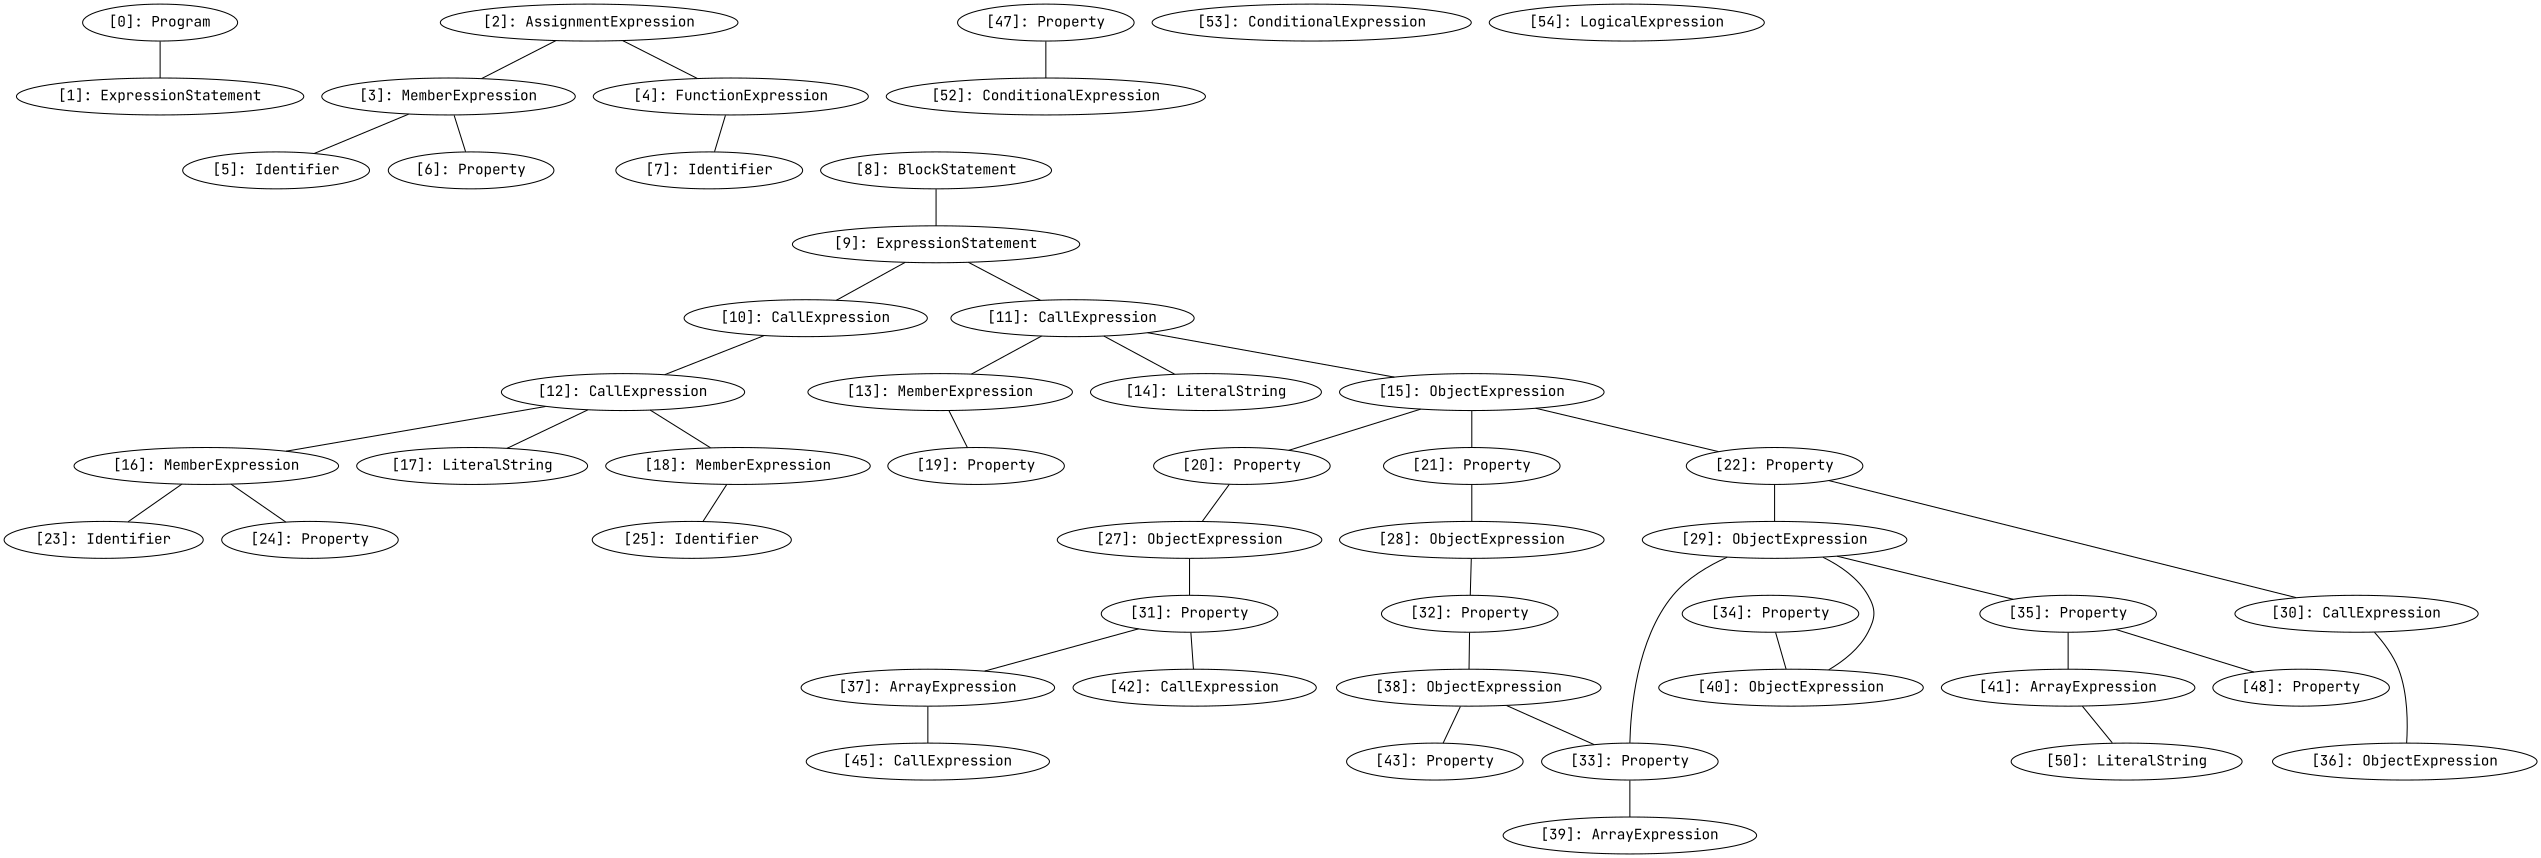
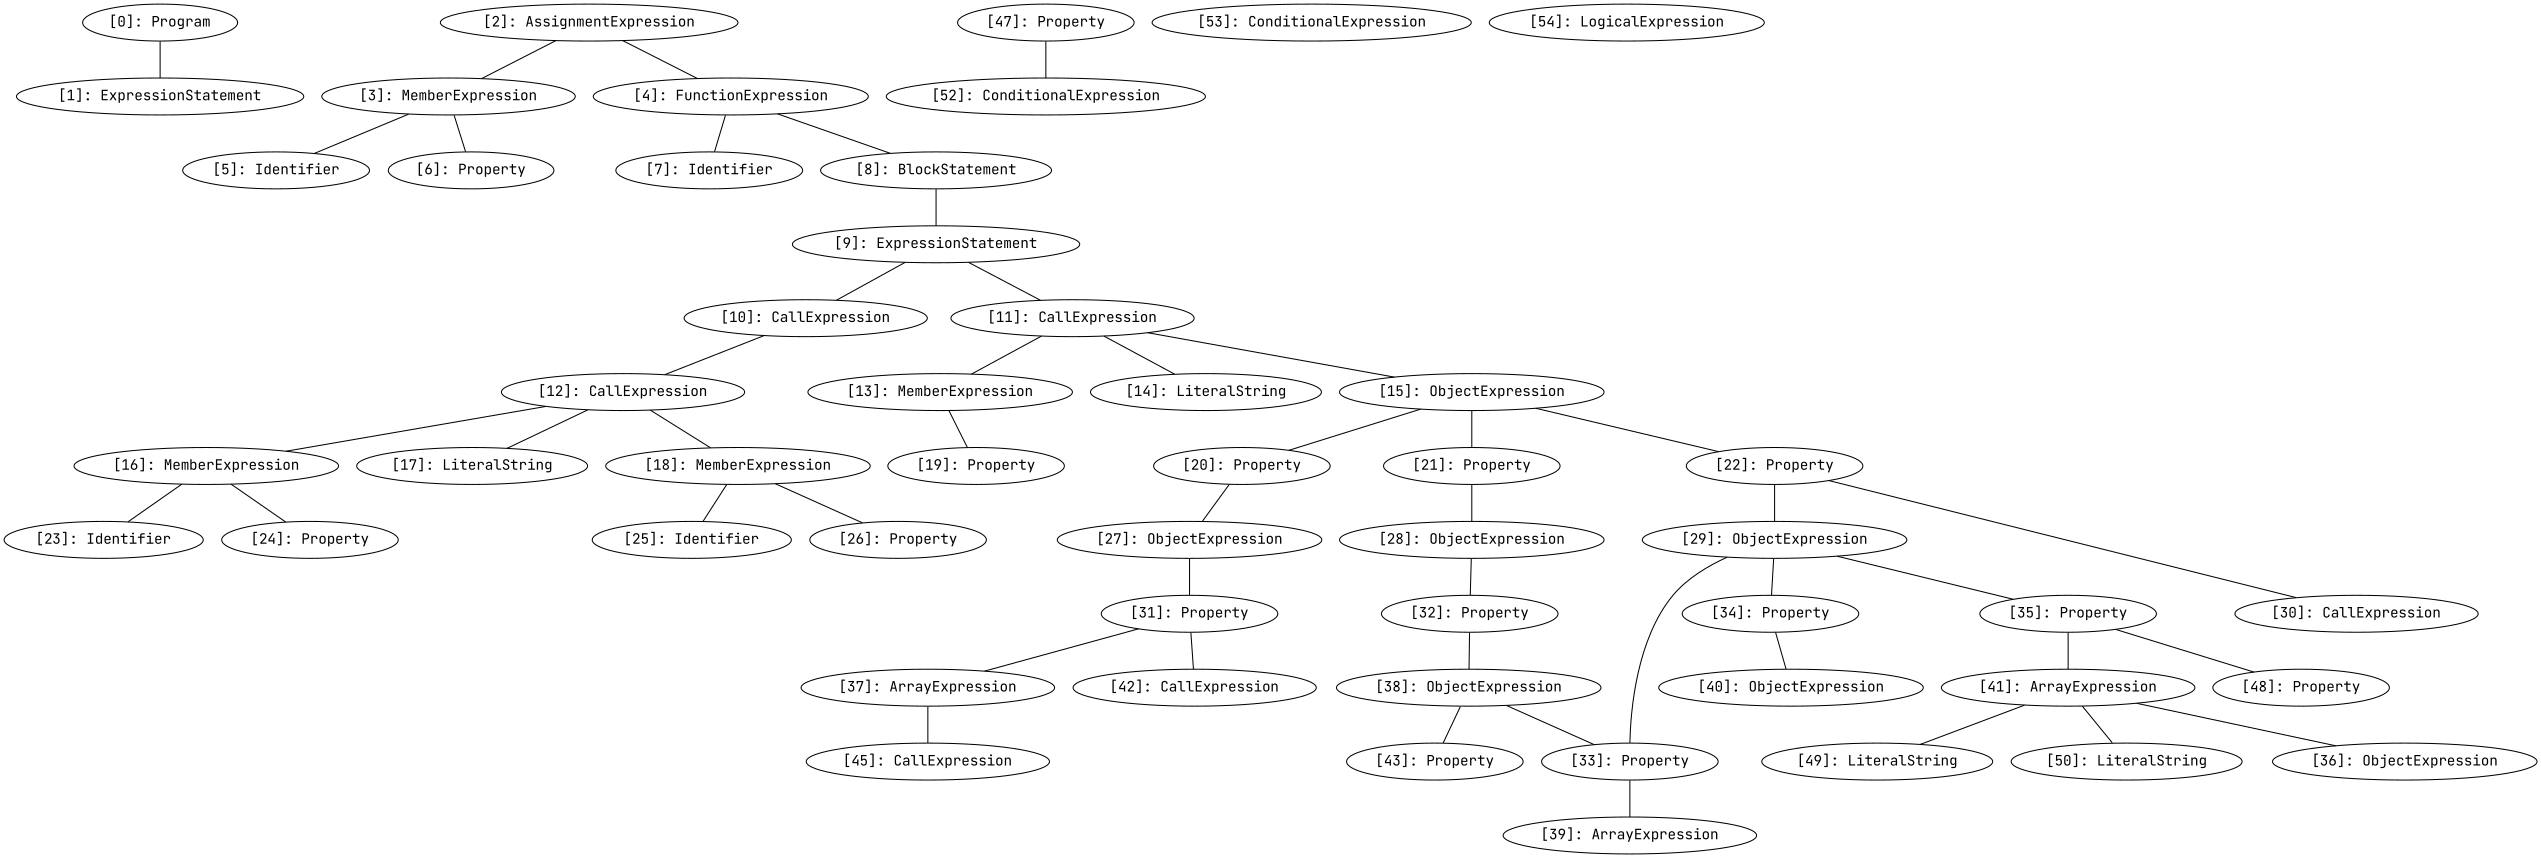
edge "[4]: FunctionExpression" -- "[8]: BlockStatement": added
node "[26]: Property": added
edge "[29]: ObjectExpression" -- "[40]: ObjectExpression": now "[29]: ObjectExpression" -- "[34]: Property"
edge "[30]: CallExpression" -- "[36]: ObjectExpression": now "[41]: ArrayExpression" -- "[36]: ObjectExpression"
node "[49]: LiteralString": added
